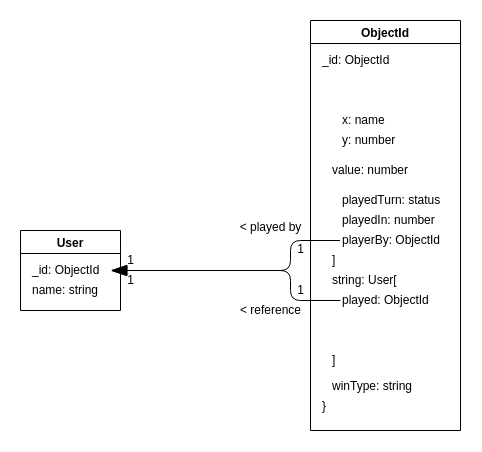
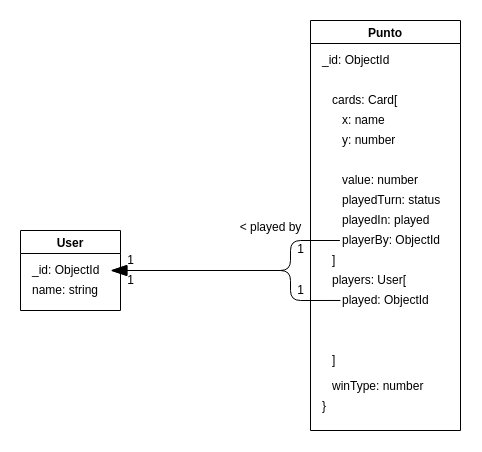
node "ObjectId": label "ObjectId" -> "Punto"
node "cards: Card[": added
node "value: number": moved (376, 171) -> (386, 181)
node "playedIn: number": label "playedIn: number" -> "playedIn: played"
node "string: User[": label "string: User[" -> "players: User["
node "< reference": removed
node "winType: string": label "winType: string" -> "winType: number"
